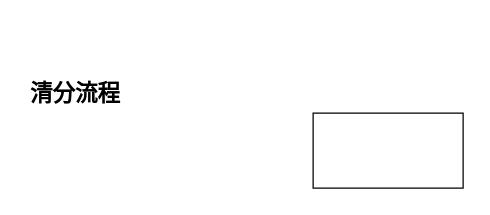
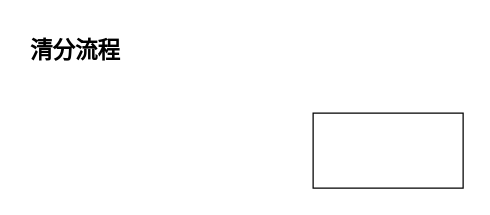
node "清分流程": moved (76, 94) -> (76, 51)
